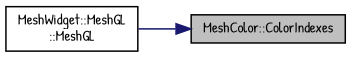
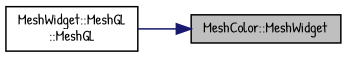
node "MeshColor::ColorIndexes": label "MeshColor::ColorIndexes" -> "MeshColor::MeshWidget"
